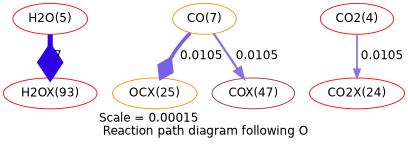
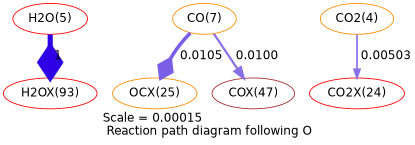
node "CO2(4)": color red -> darkorange
edge "H2O(5)" -> "H2OX(93)": label " 7" -> " 1"
edge "CO(7)" -> "COX(47)": label " 0.0105" -> " 0.0100"
edge "CO2(4)" -> "CO2X(24)": label " 0.0105" -> " 0.00503"
